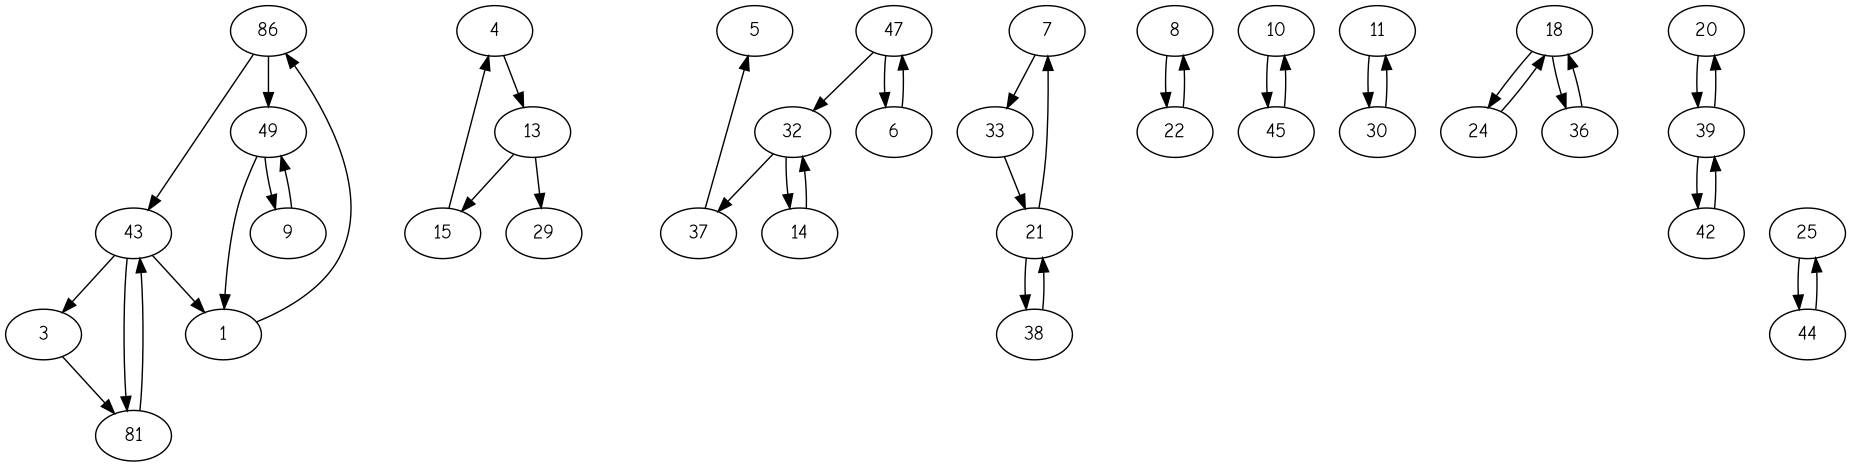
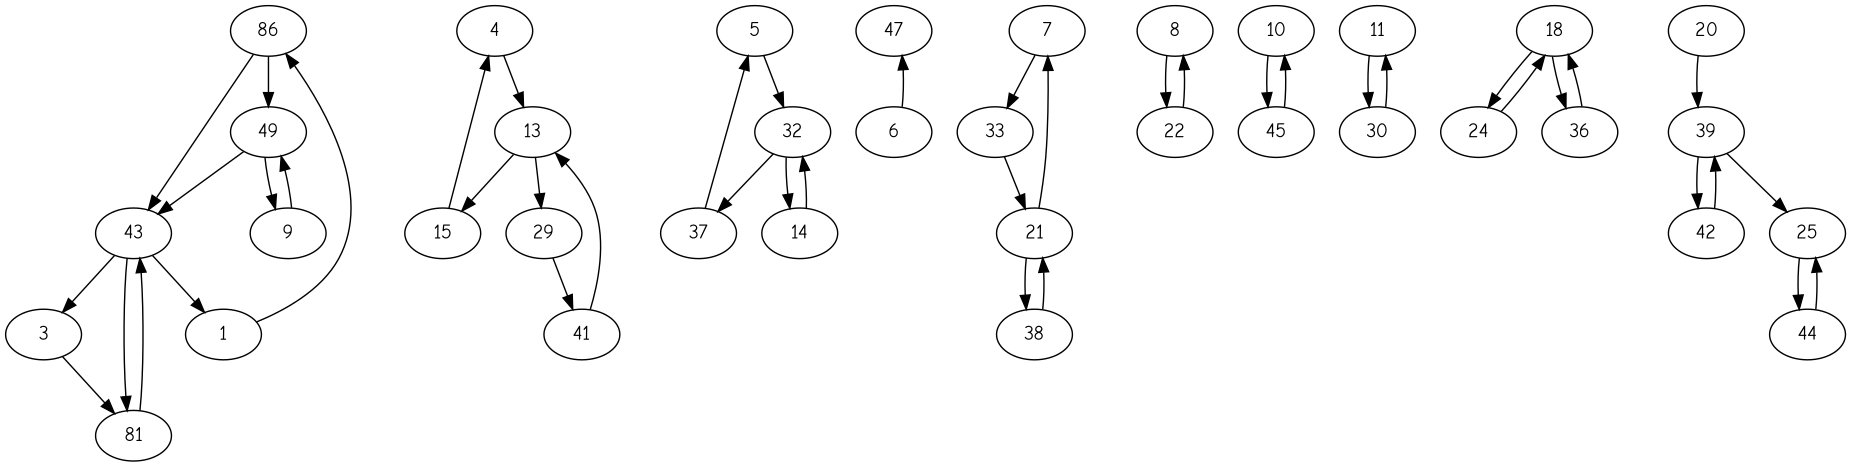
edge "47" -> "6": removed
edge "47" -> "32": now "5" -> "32"
edge "39" -> "20": now "39" -> "25"
edge "49" -> "1": now "49" -> "43"
node "41": added
